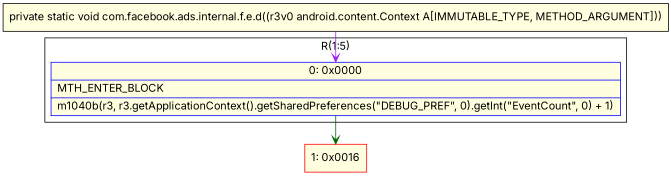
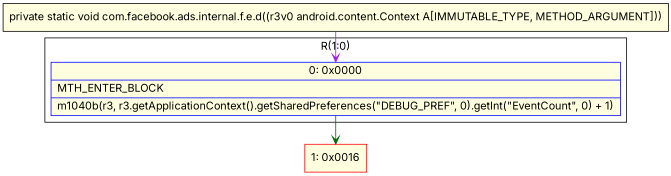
cluster "R(1:5)": label "R(1:5)" -> "R(1:0)"
